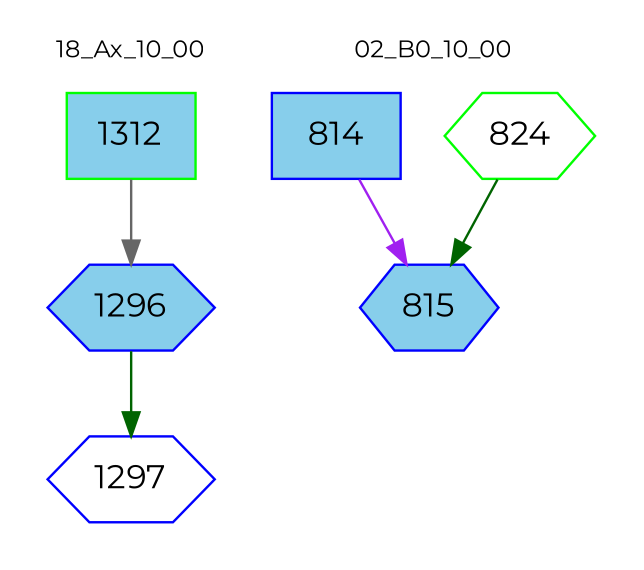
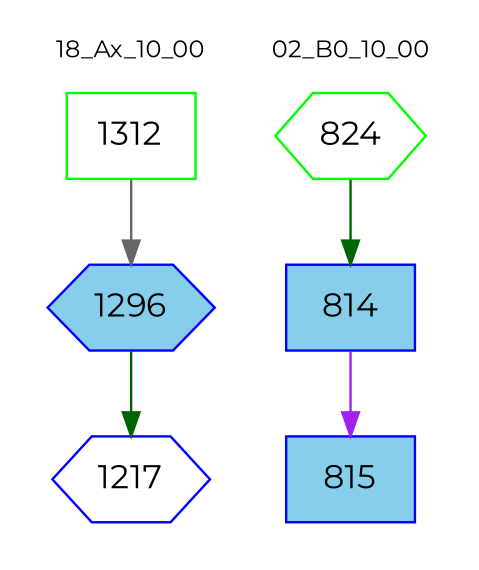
node "1312": fillcolor skyblue -> white
edge "824" -> "815": now "824" -> "814"
node "815": shape hexagon -> box
node "1297": label "1297" -> "1217"
